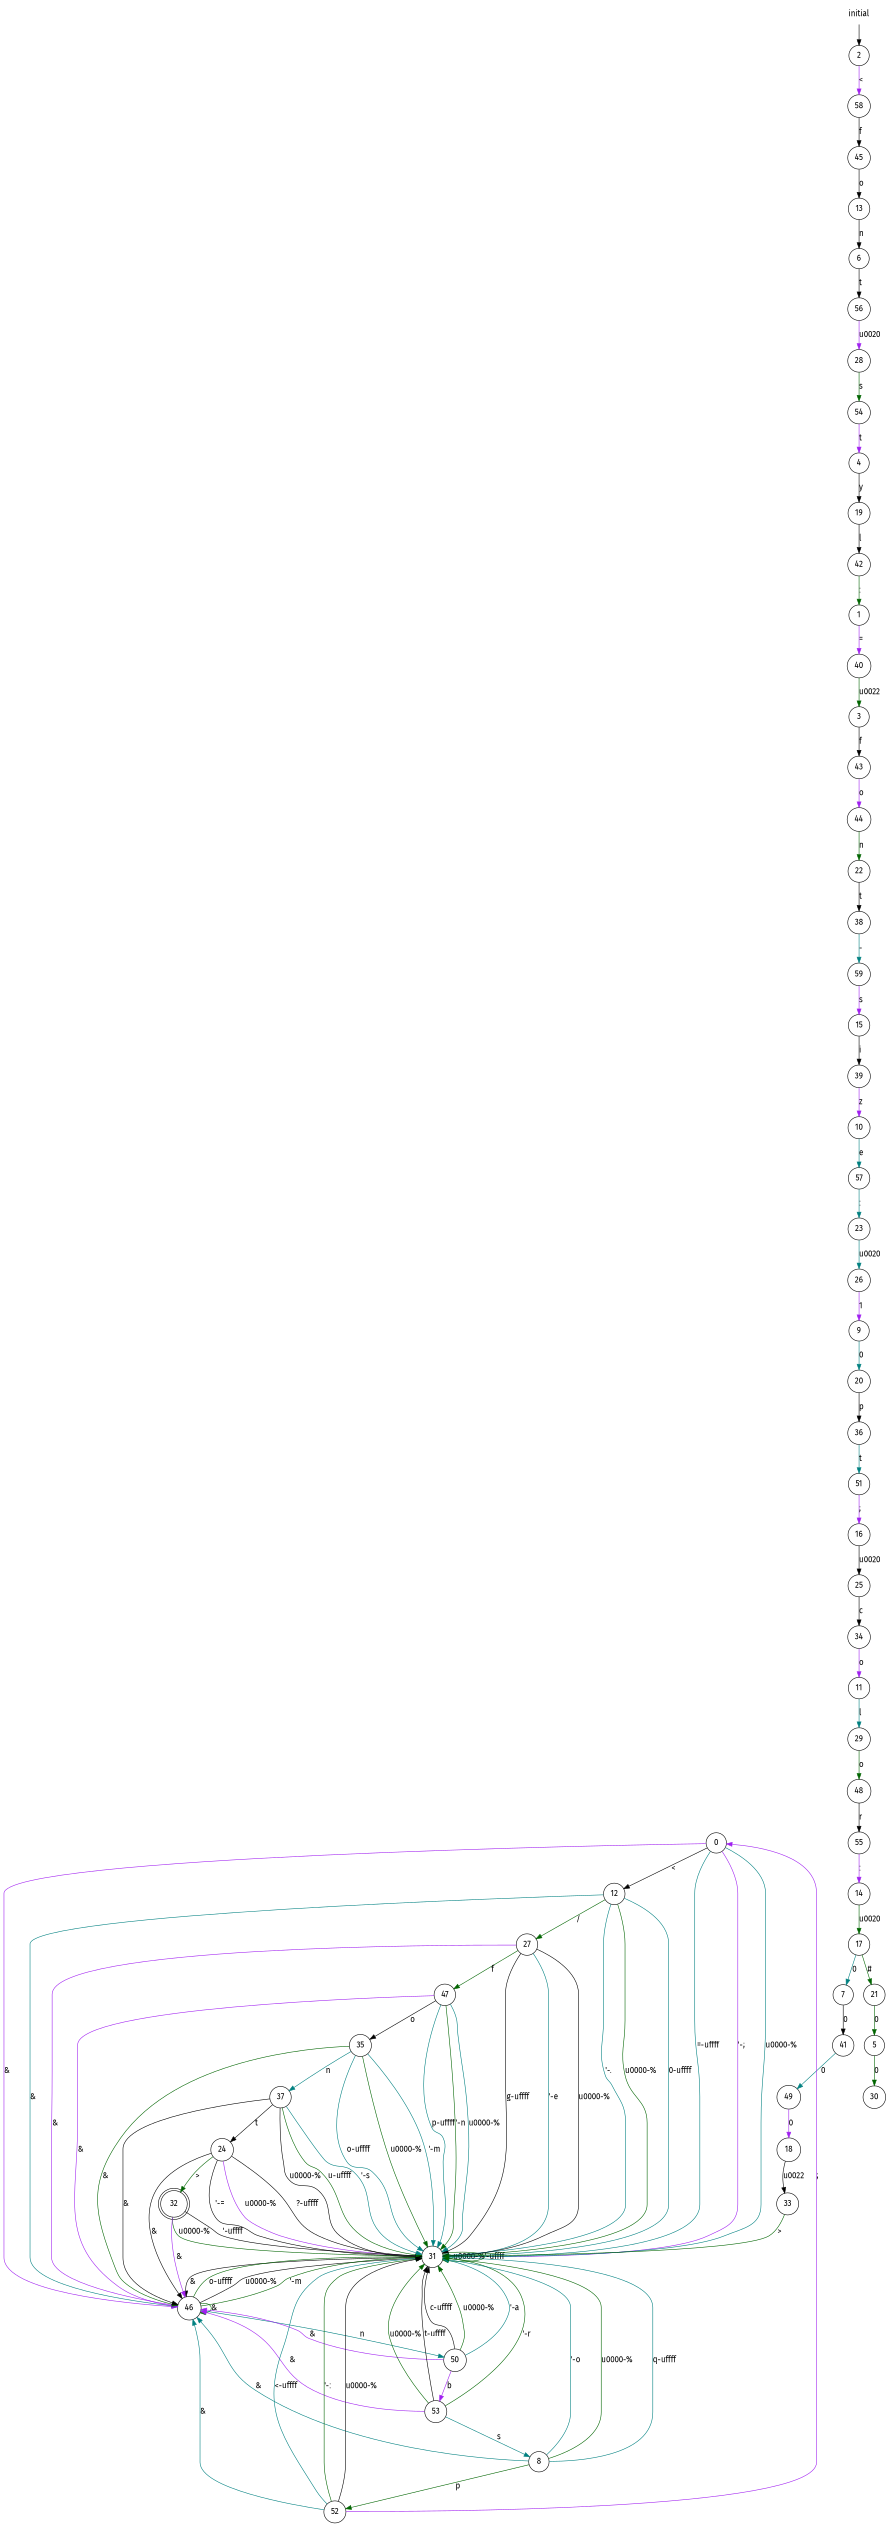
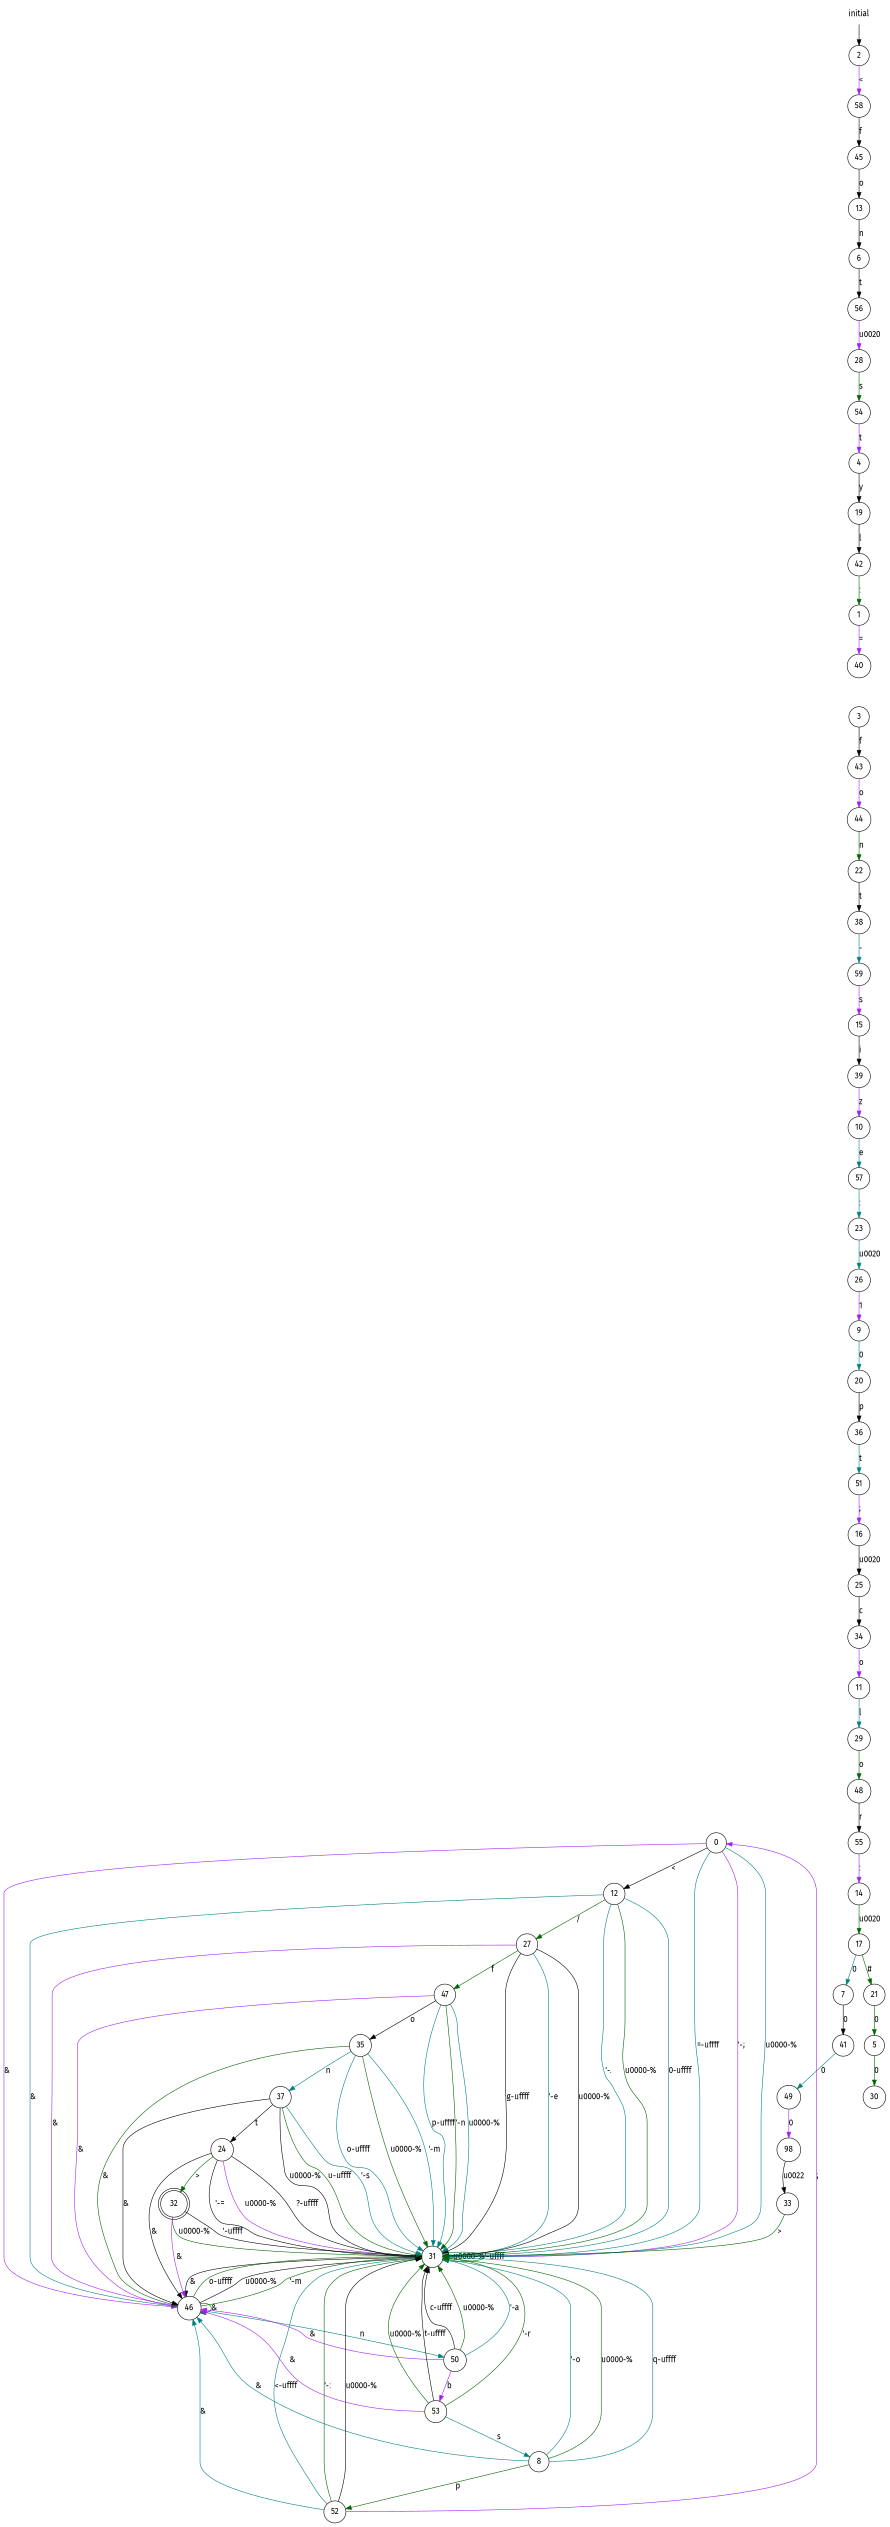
edge "40" -> "3": removed, label "u0022"
node "18": label "18" -> "98"
